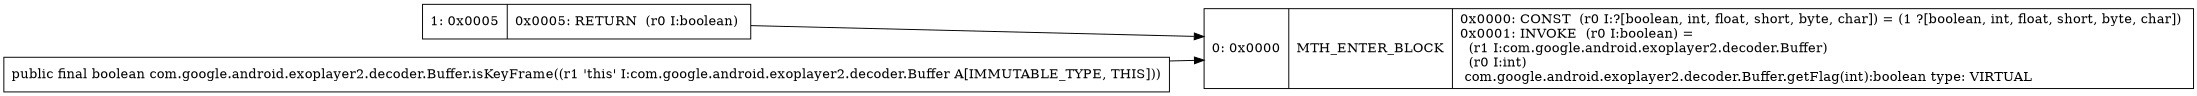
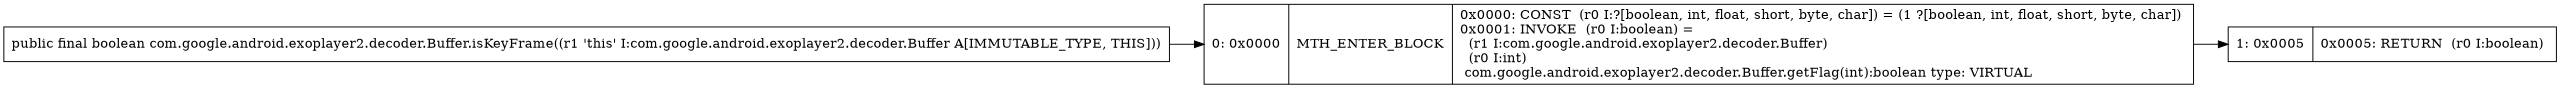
edge "1: 0x0005" -> "0: 0x0000": reversed
